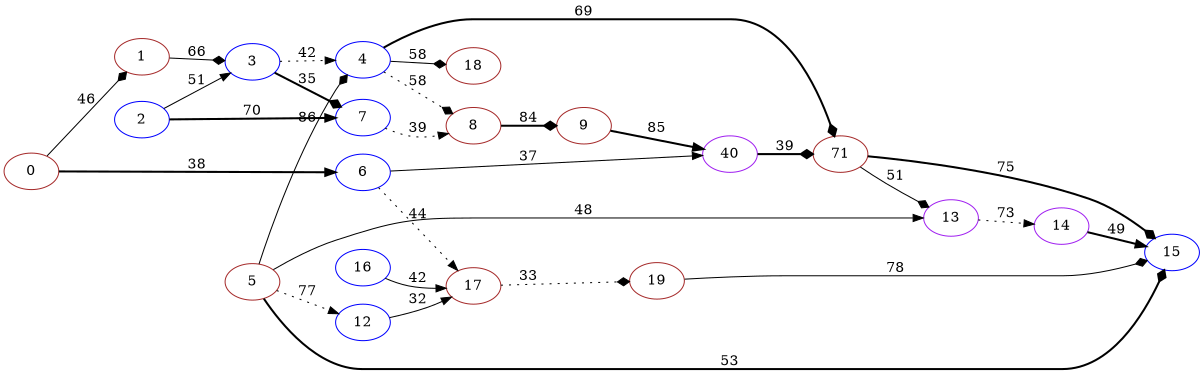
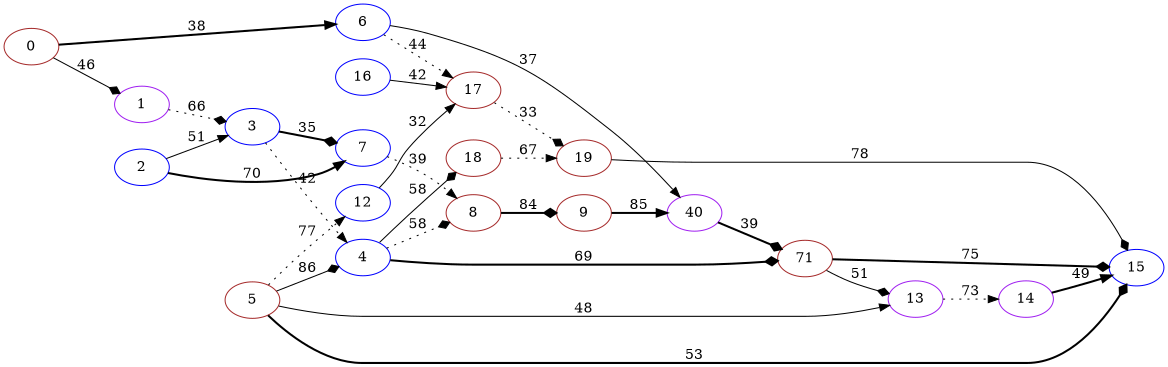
node "1": color brown -> purple
edge "1" -> "3": style solid -> dotted
edge "18" -> "19": added, label "67"
